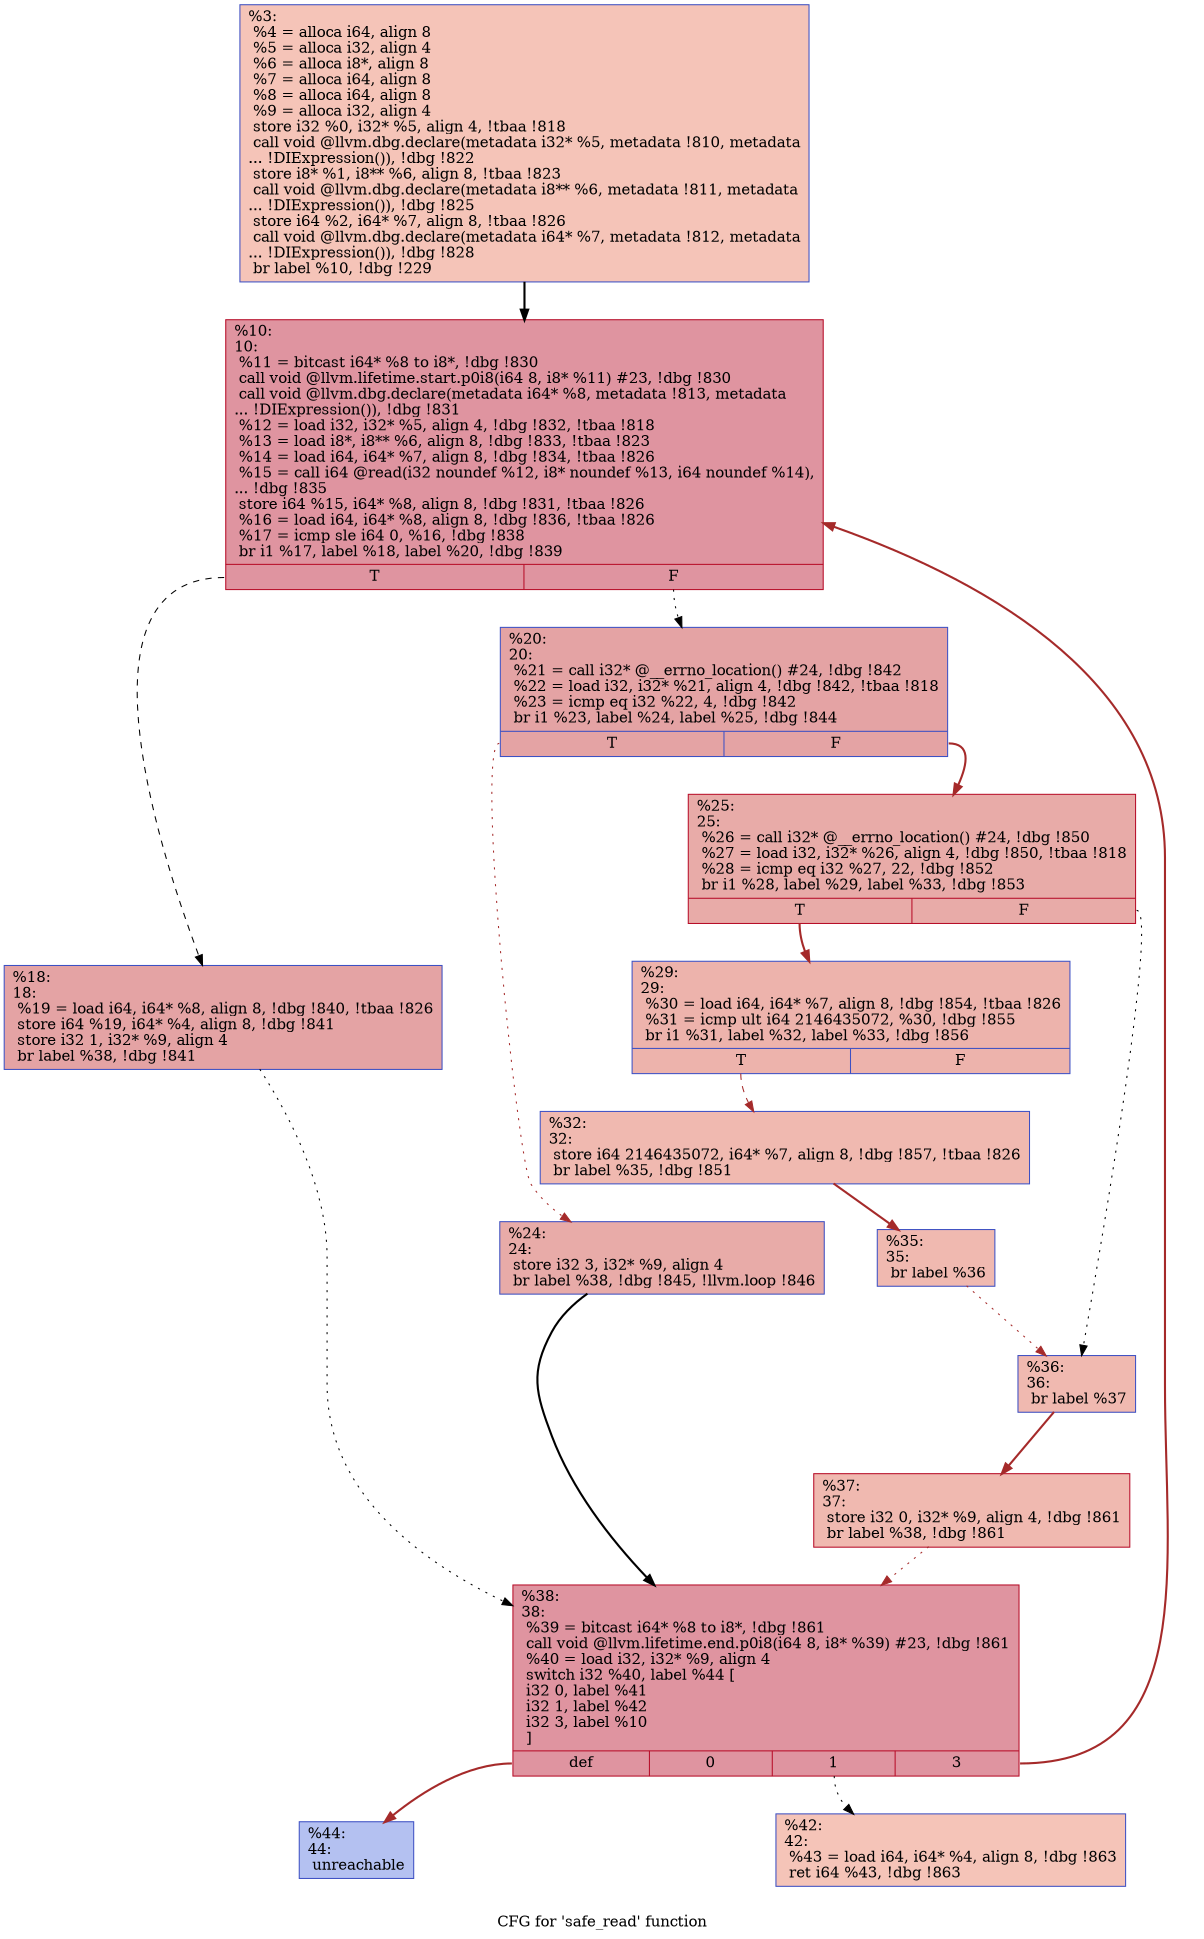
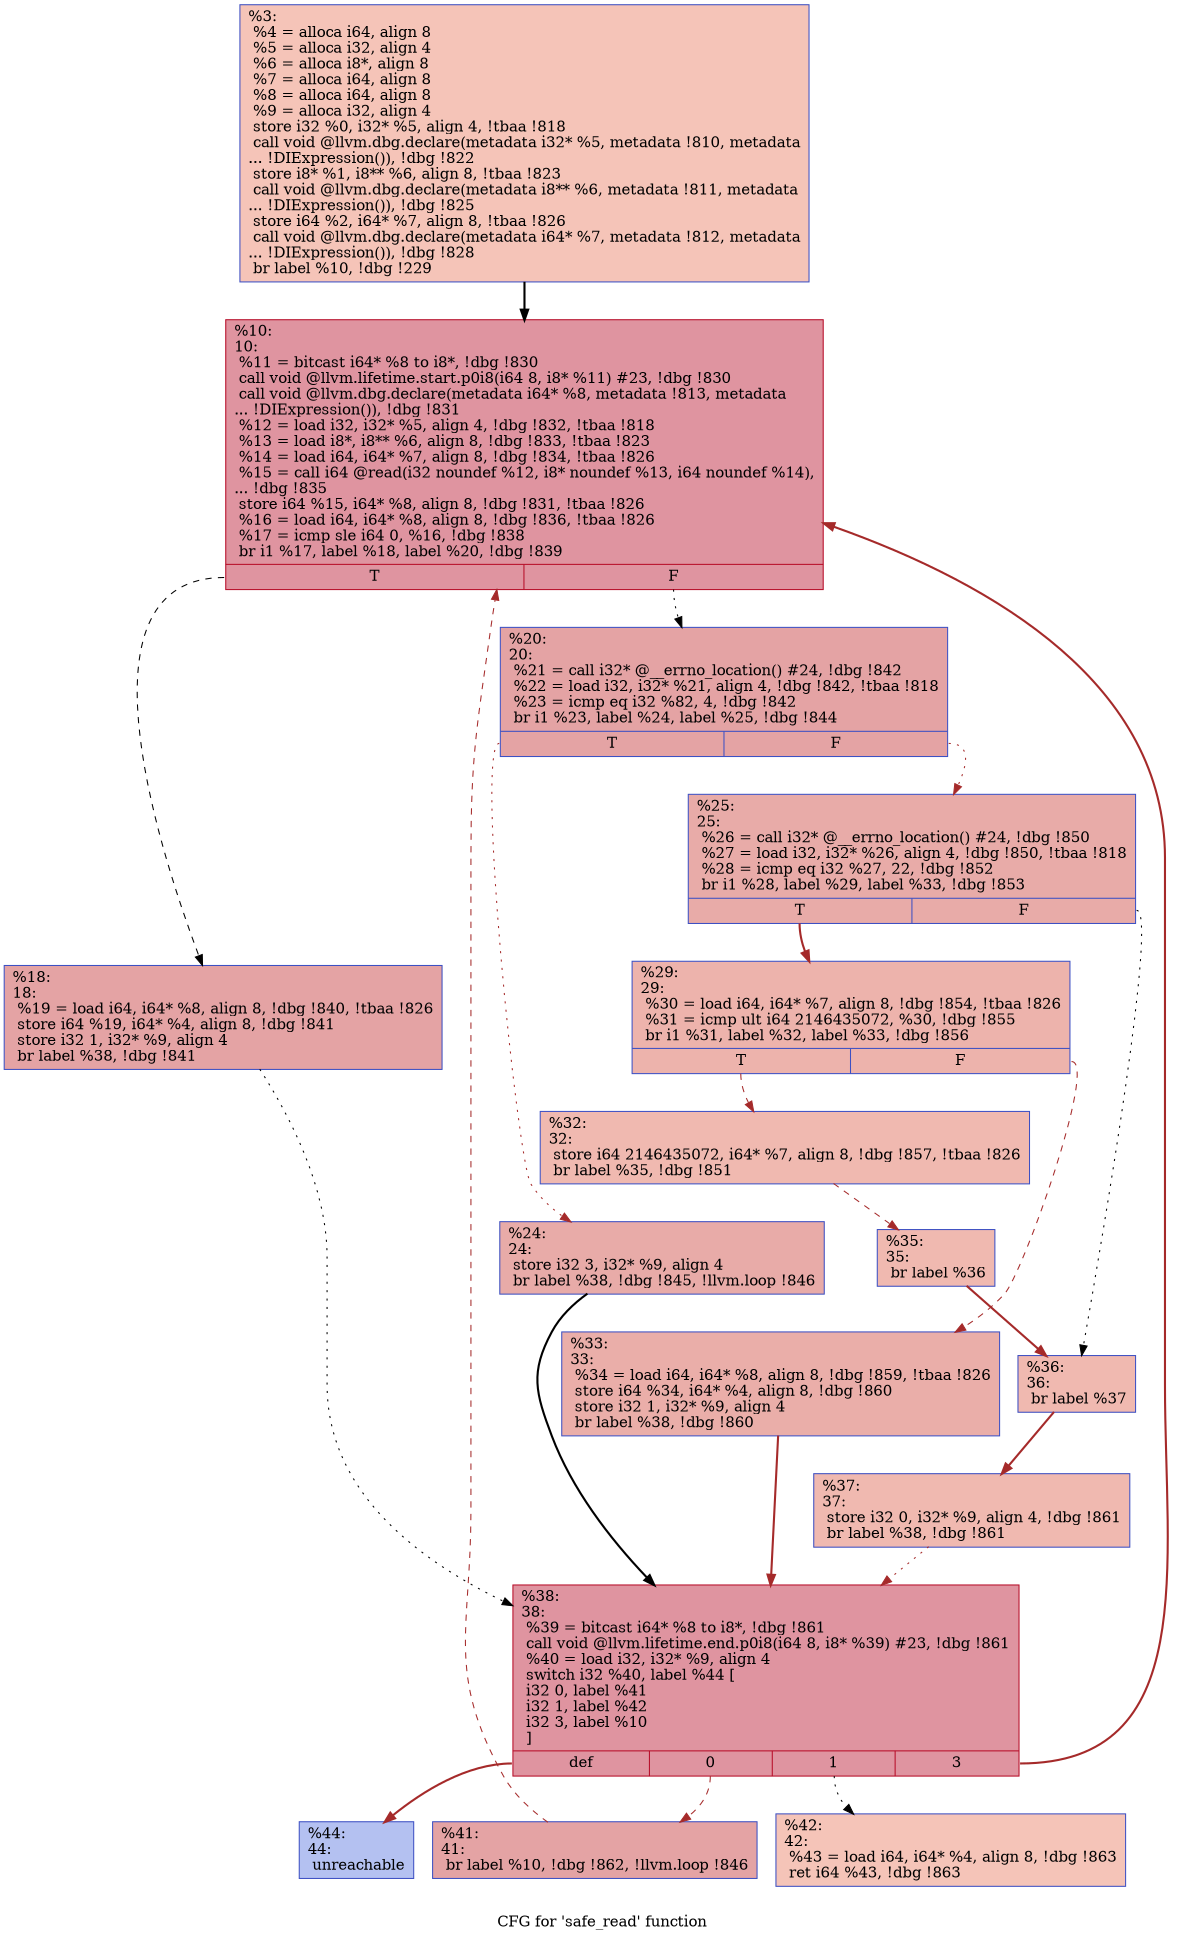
node "%20:": text "%23 = icmp eq i32 %22, 4, !dbg !842" -> "%23 = icmp eq i32 %82, 4, !dbg !842"
edge "%20:" -> "%25:": style bold -> dotted
node "%25:": color #b70d28ff -> #3d50c3ff
edge "%32:" -> "%35:": style bold -> dashed
edge "%35:" -> "%36:": style dotted -> bold
node "%33:": added
node "%37:": color #b70d28ff -> #3d50c3ff
node "%41:": added
